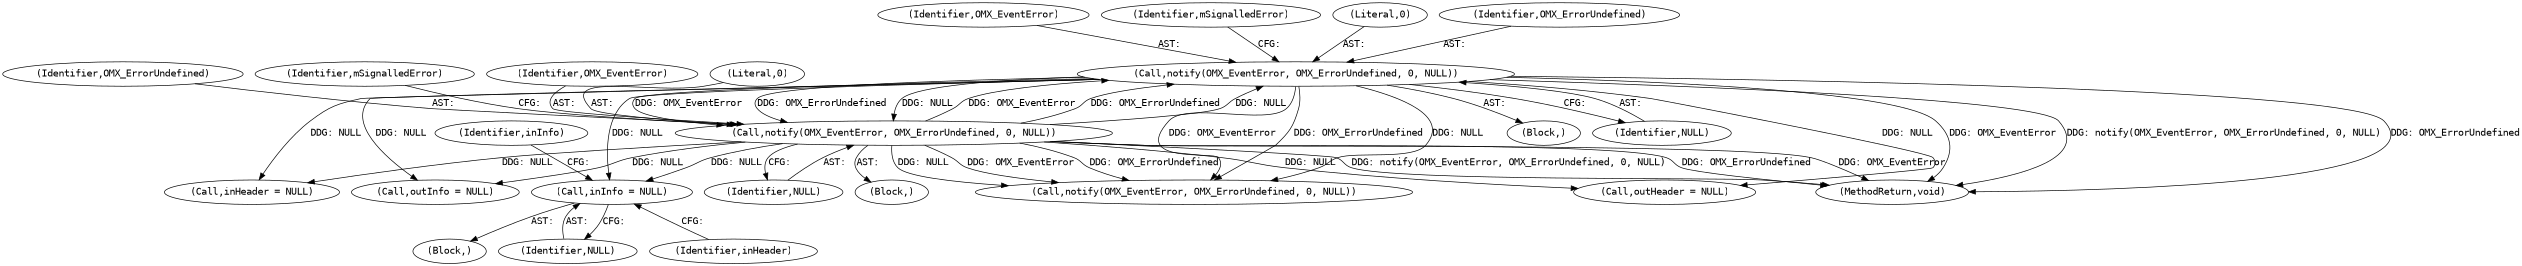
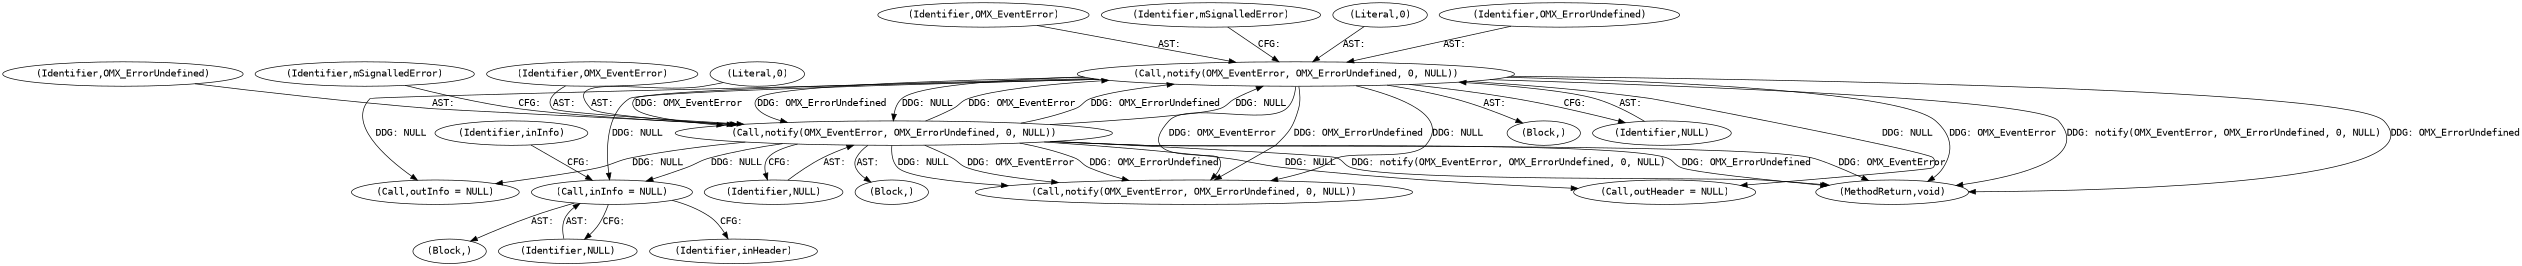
node "(Call,inHeader = NULL)": removed
edge "(Identifier,inHeader)" -> "(Call,inInfo = NULL)": reversed
